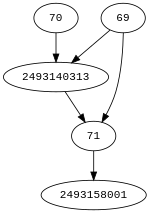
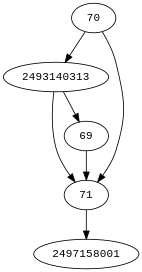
edge "69" -> "2493140313": reversed
edge "70" -> "71": added
node "2493158001": label "2493158001" -> "2497158001"
